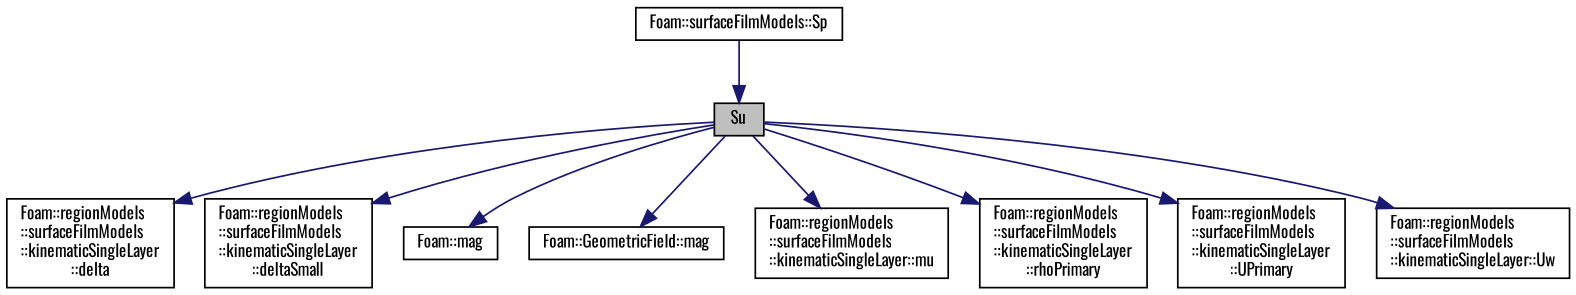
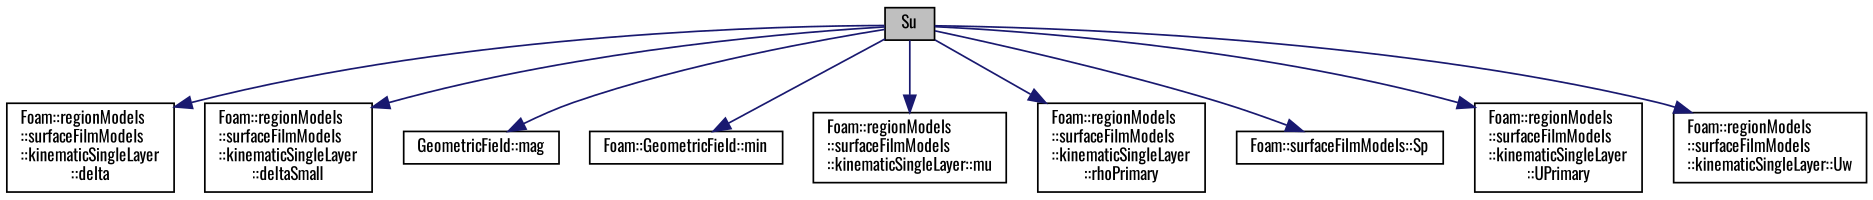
edge "Foam::surfaceFilmModels::Sp" -> "Su": reversed
node "Foam::mag": label "Foam::mag" -> "GeometricField::mag"
node "Foam::GeometricField::mag": label "Foam::GeometricField::mag" -> "Foam::GeometricField::min"
